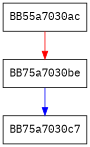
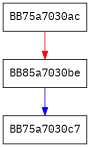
node "BB55a7030ac": label "BB55a7030ac" -> "BB75a7030ac"
node "BB75a7030be": label "BB75a7030be" -> "BB85a7030be"
